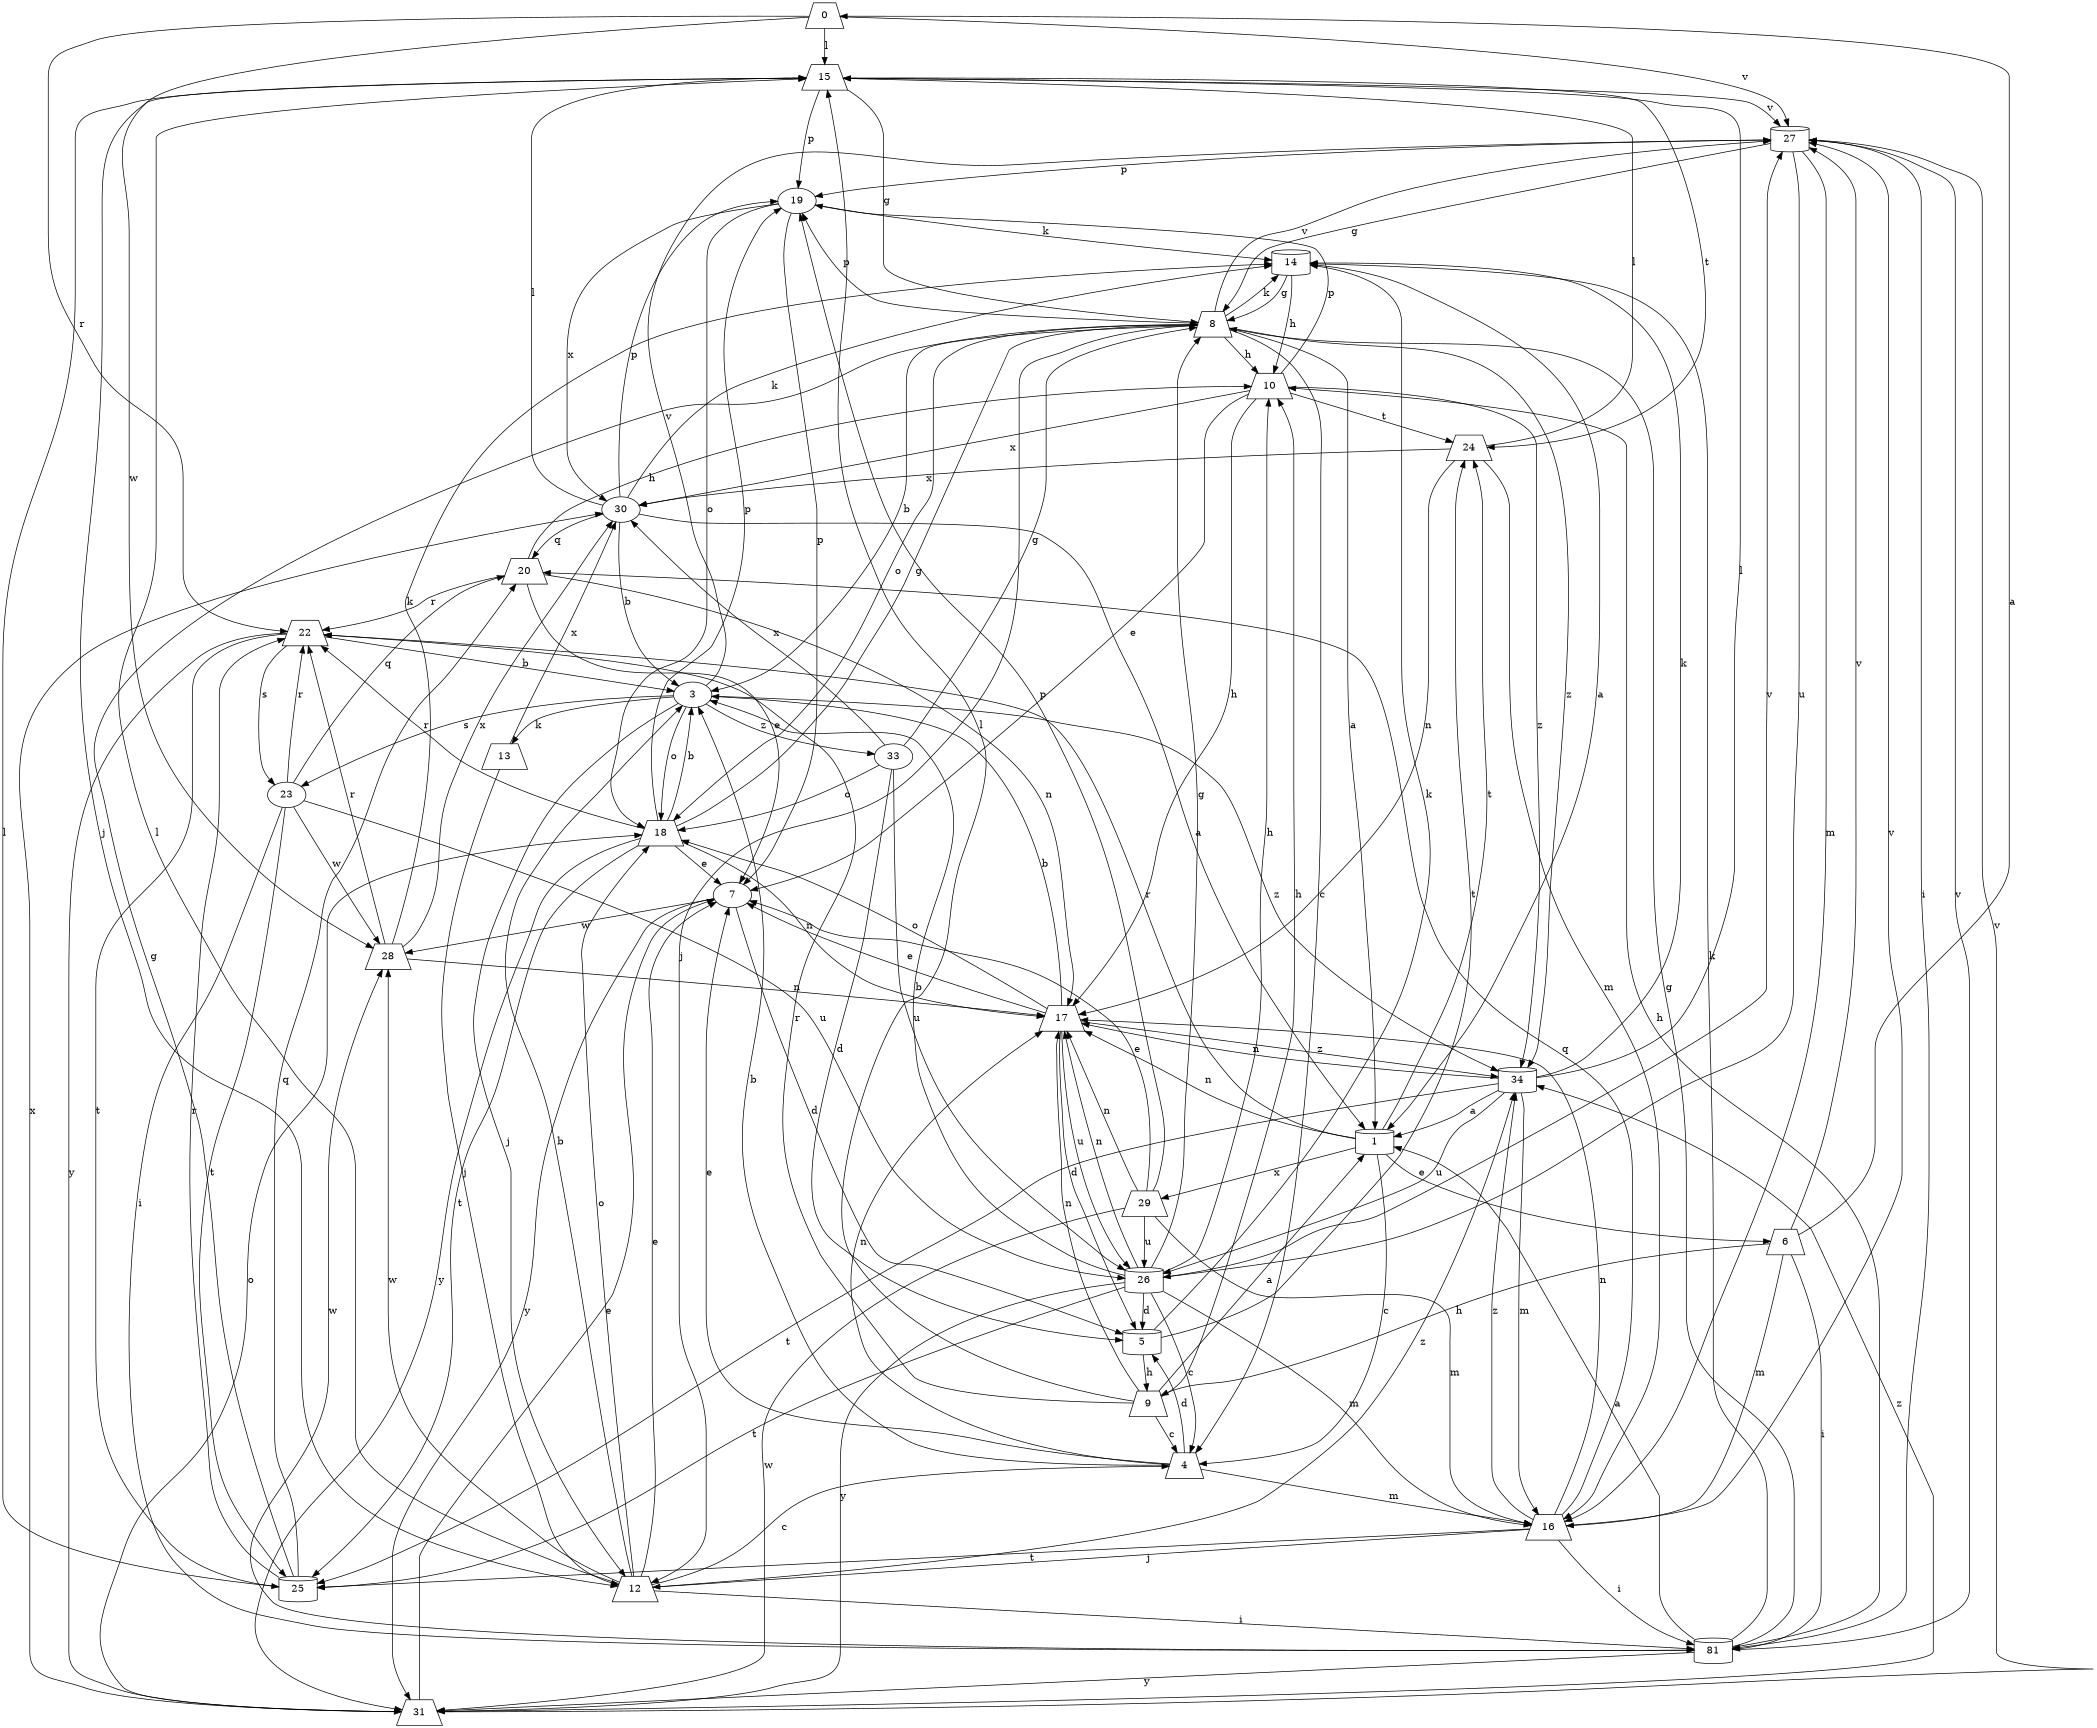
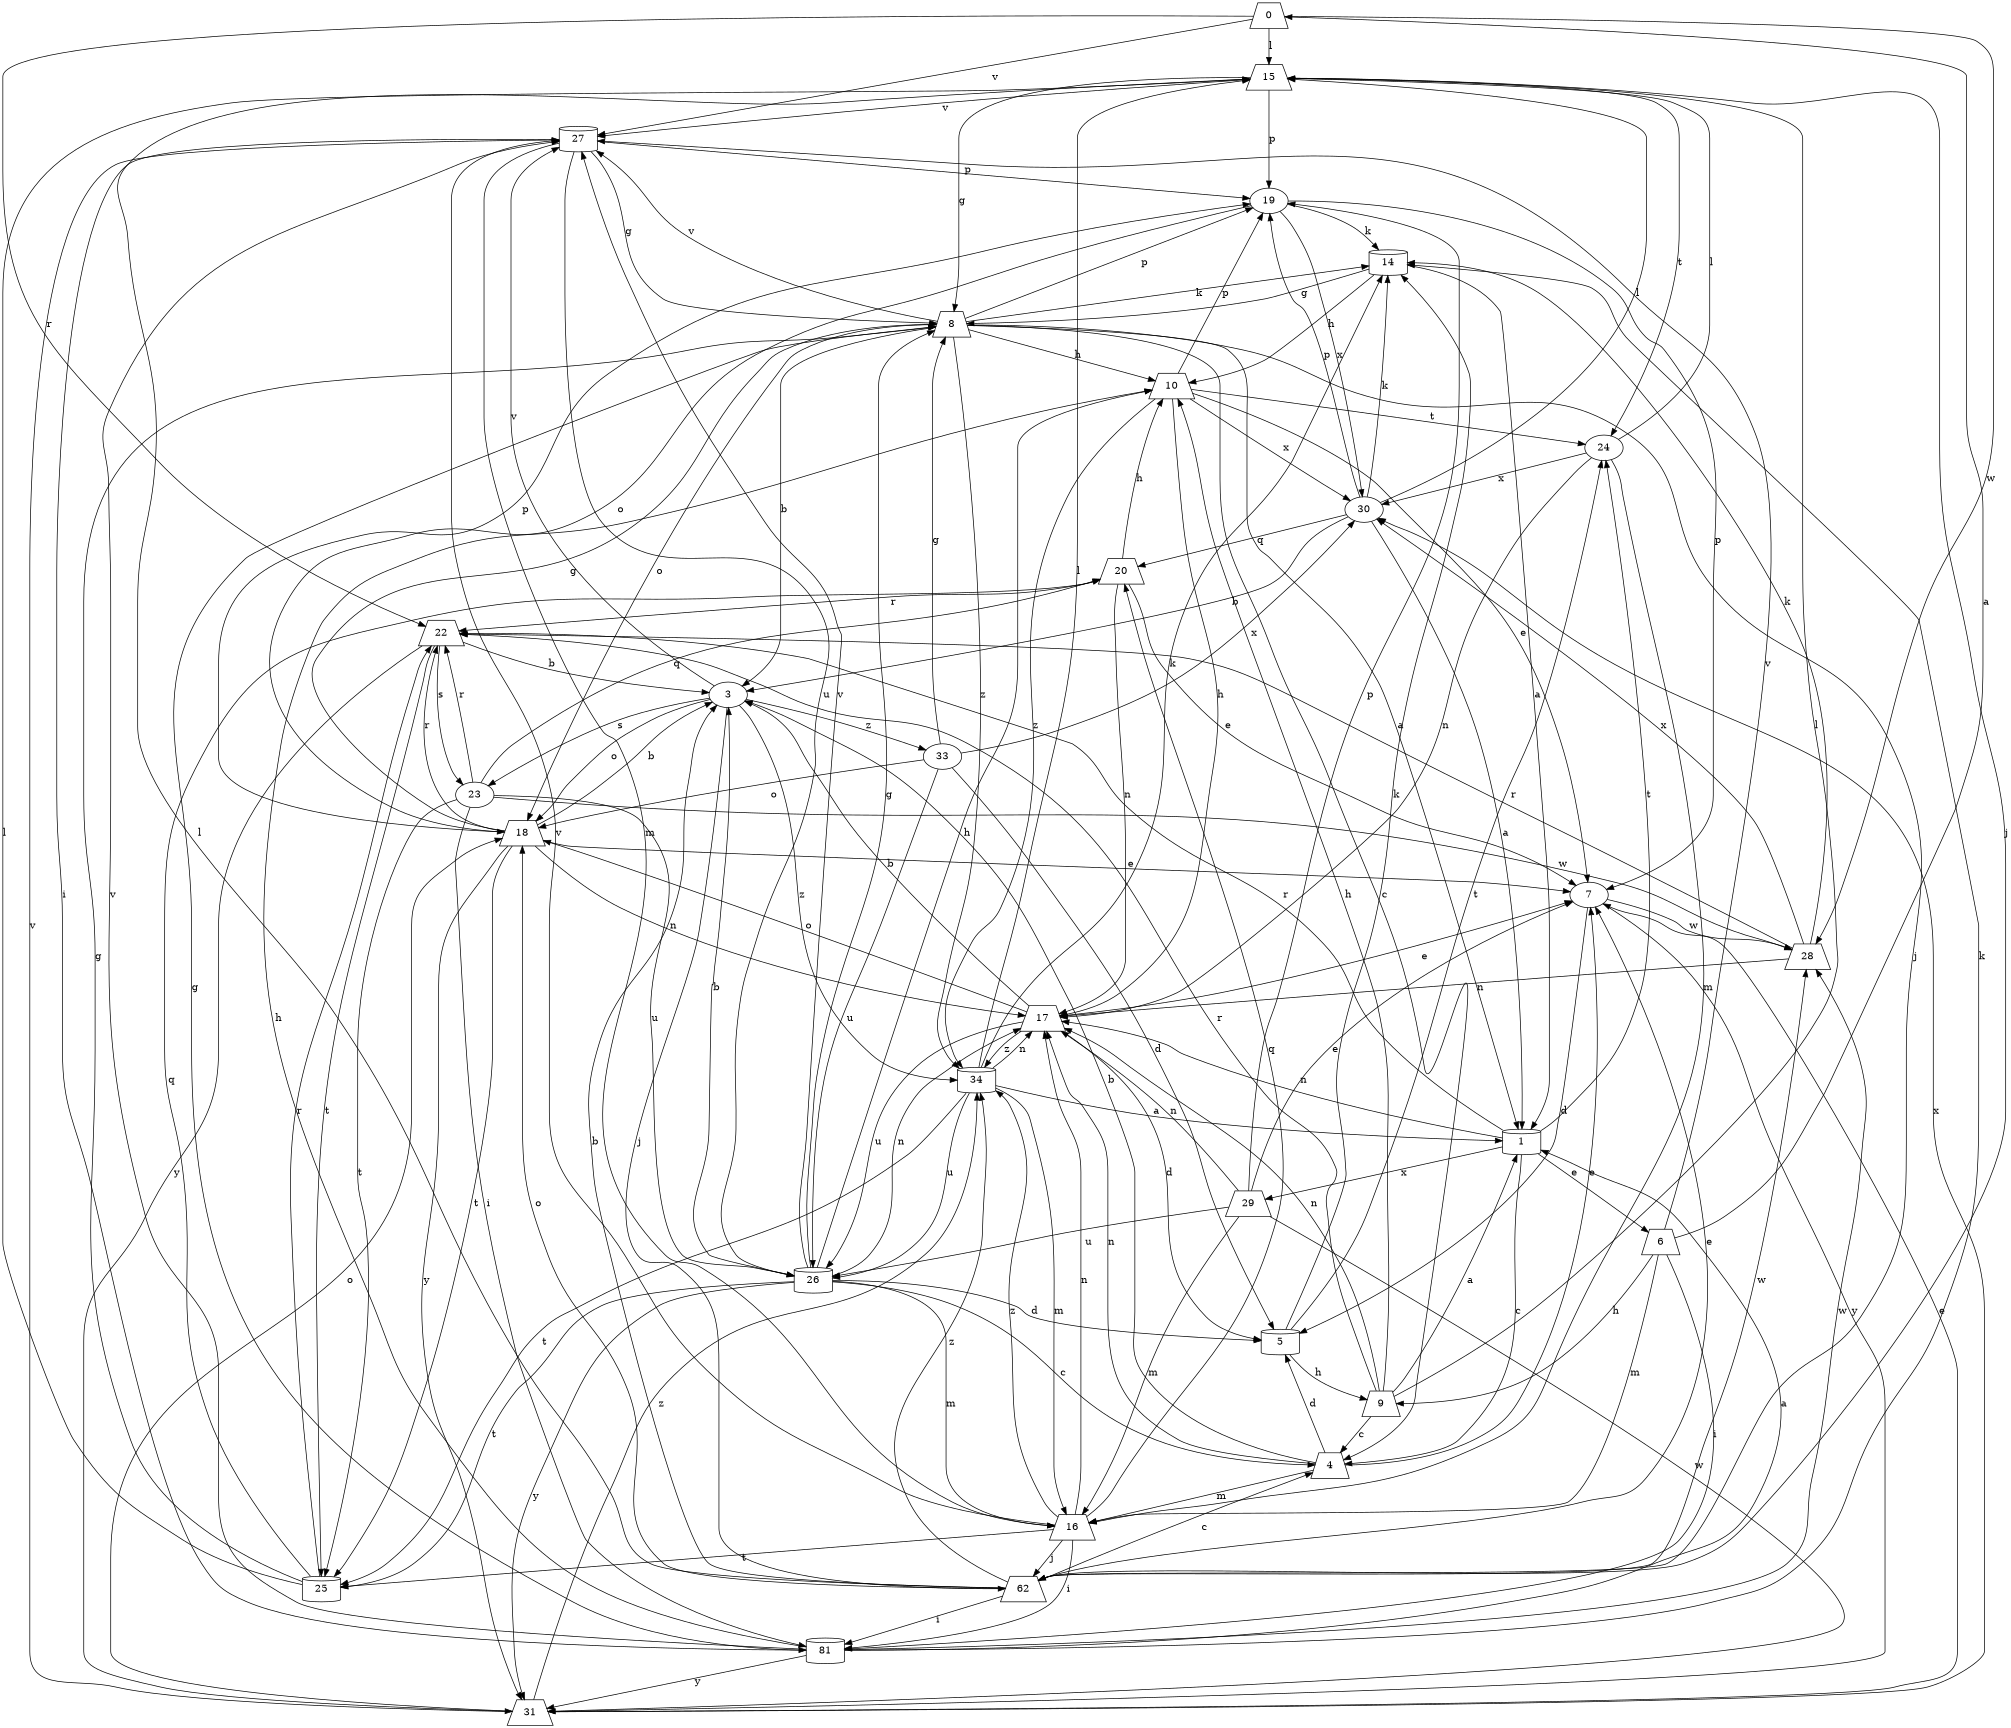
node "24": shape trapezium -> ellipse
node "13": removed
node "12": label "12" -> "62"
